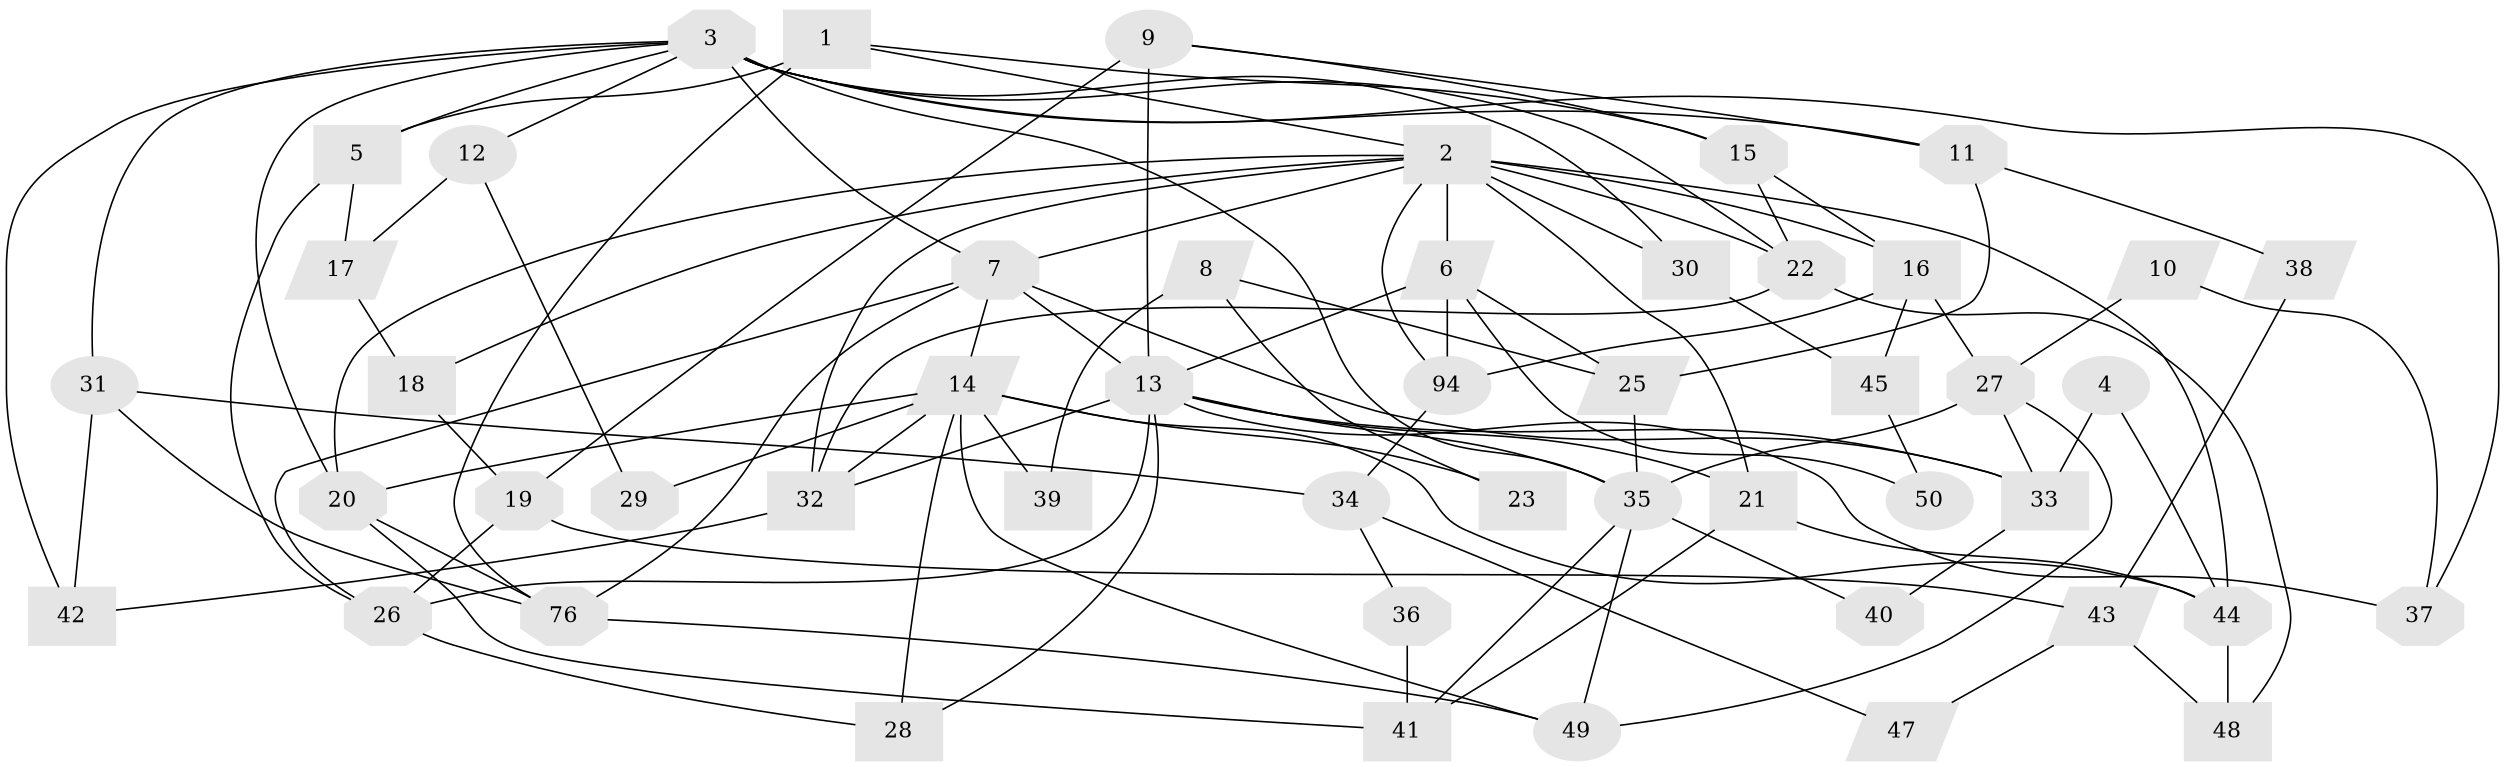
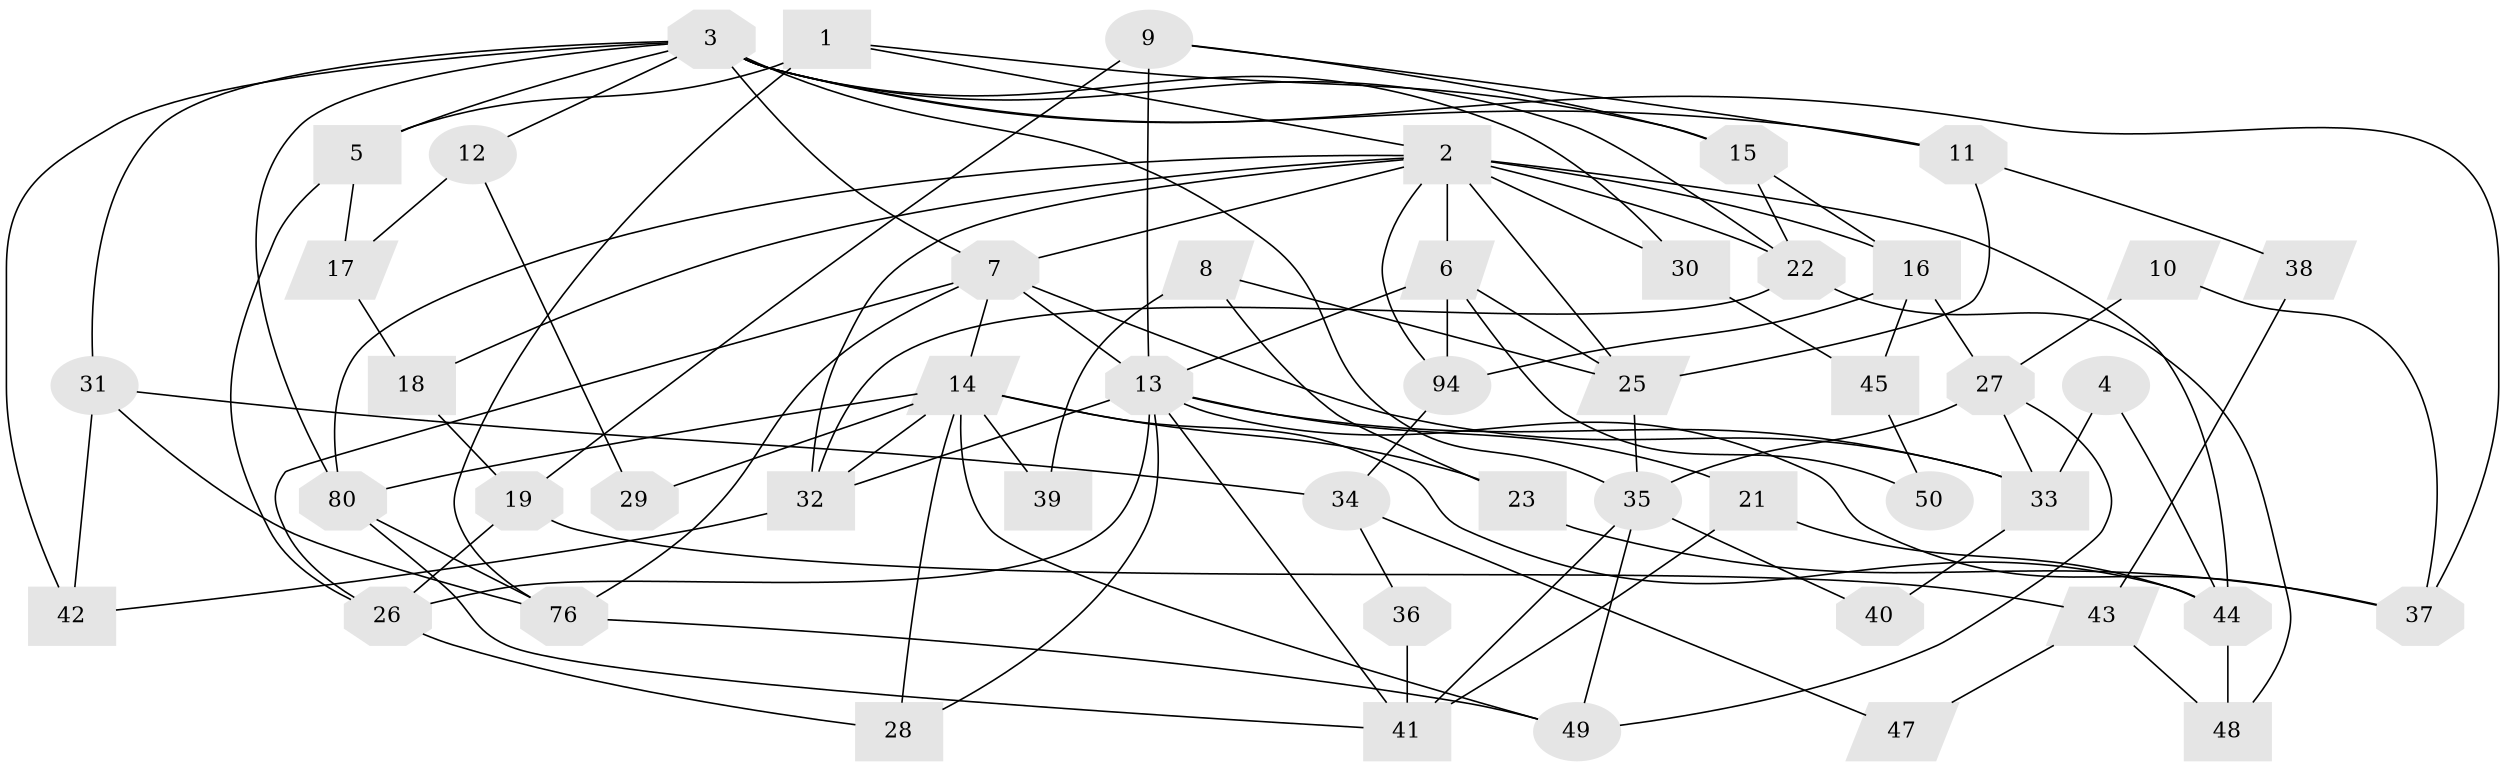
edge "2" -- "21": now "2" -- "25"
edge "13" -- "35": now "13" -- "41"
node "20": label "20" -> "80"
edge "23" -- "37": added
